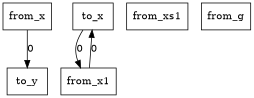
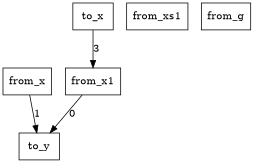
edge "from_x" -> "to_y": label "0" -> "1"
edge "to_x" -> "from_x1": label "0" -> "3"
edge "from_x1" -> "to_x": now "from_x1" -> "to_y"
